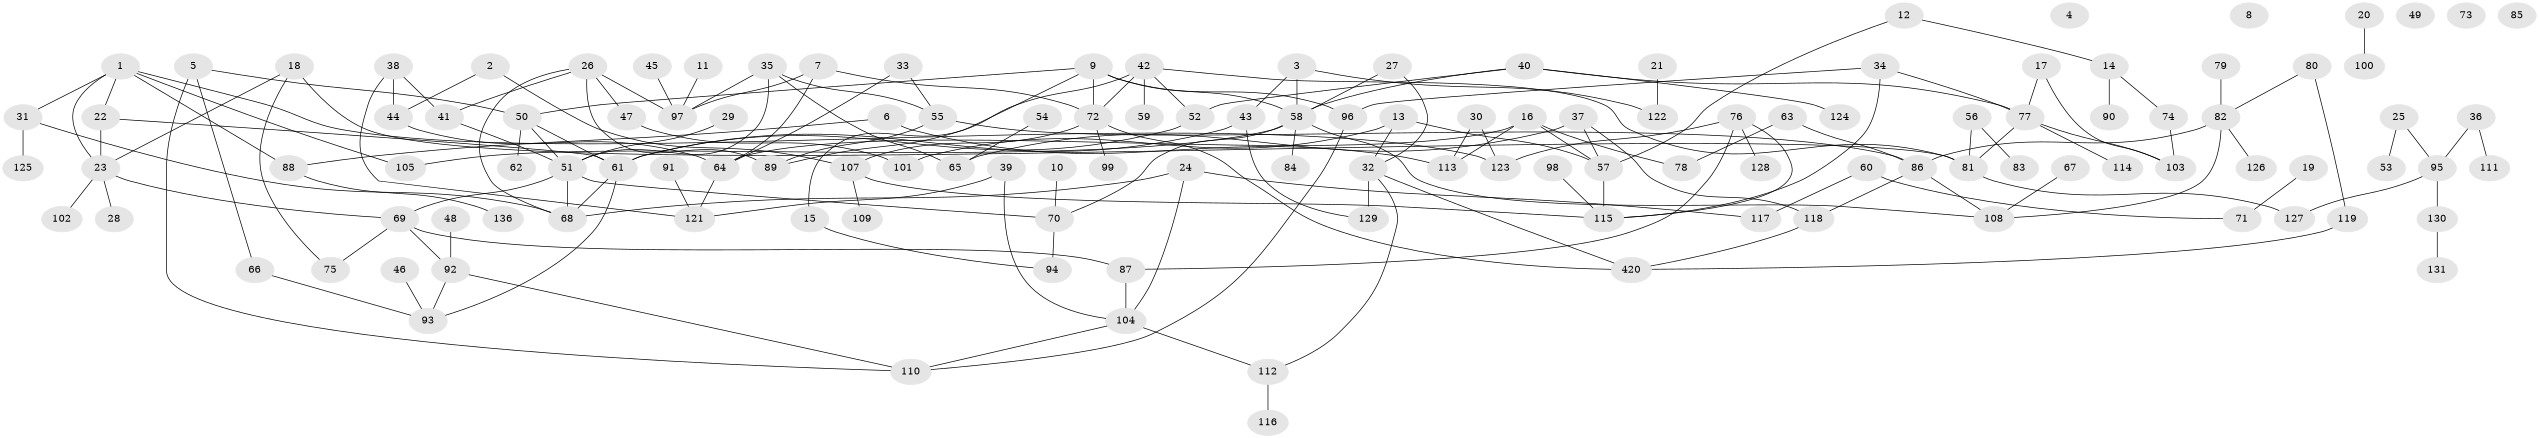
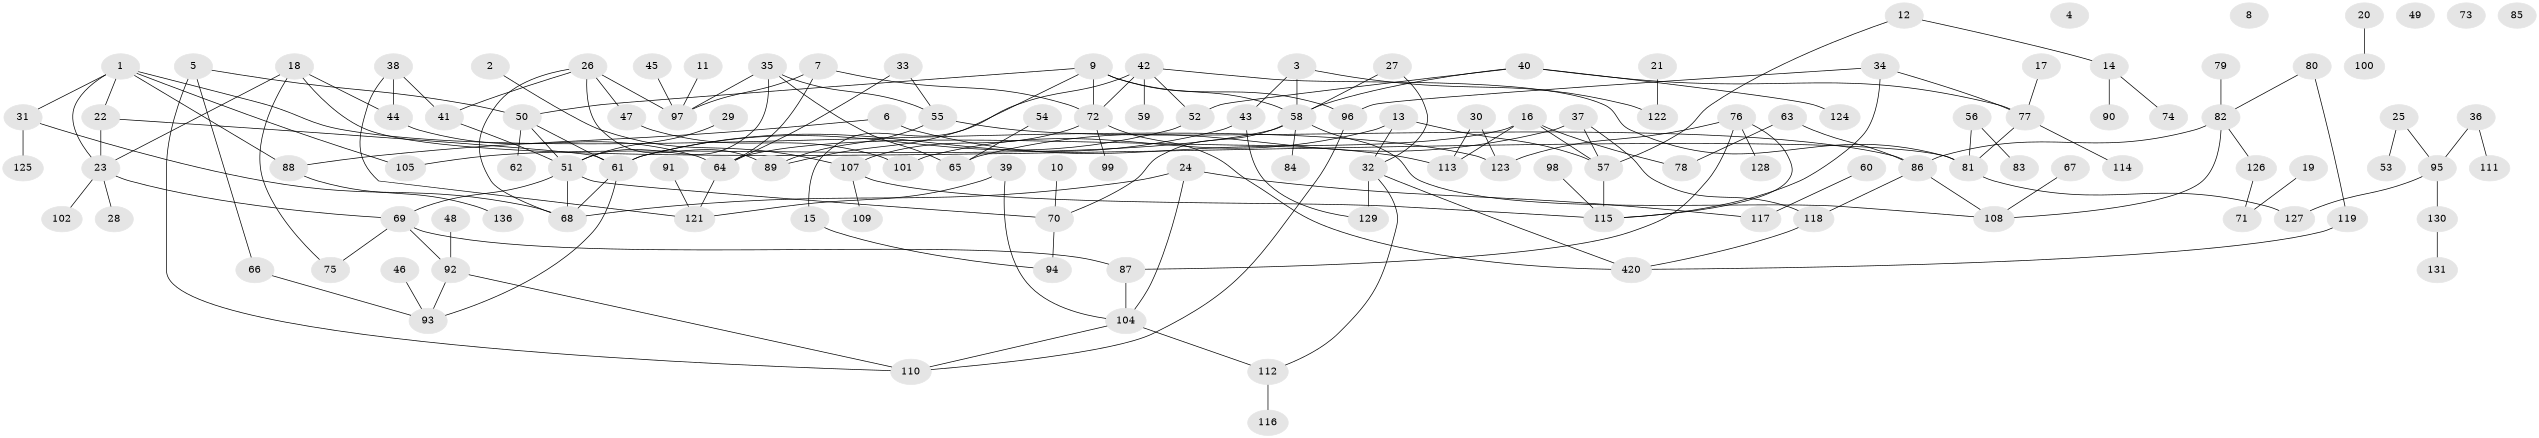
edge "2" -- "44": now "18" -- "44"
node "103": removed
edge "60" -- "71": now "126" -- "71"
